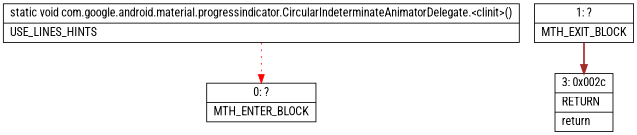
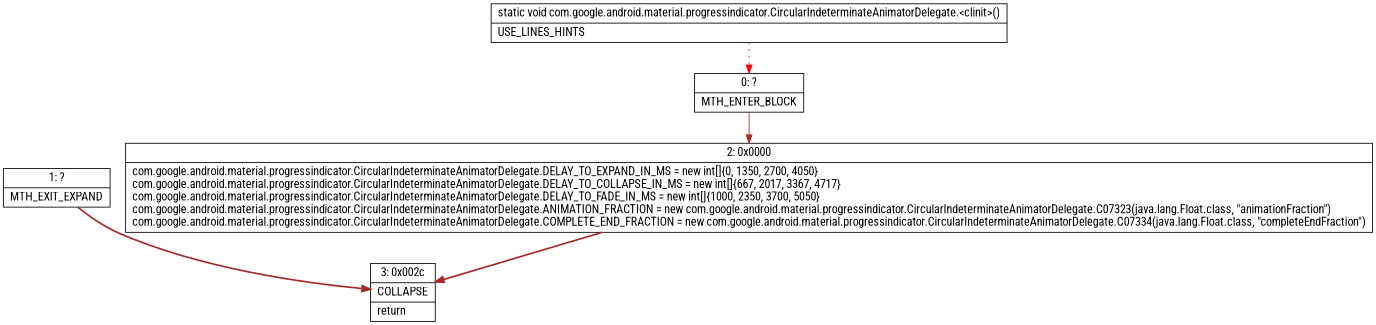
node "1: ?": text "MTH_EXIT_BLOCK" -> "MTH_EXIT_EXPAND"
node "3: 0x002c": text "RETURN" -> "COLLAPSE"
node "2: 0x0000": added
